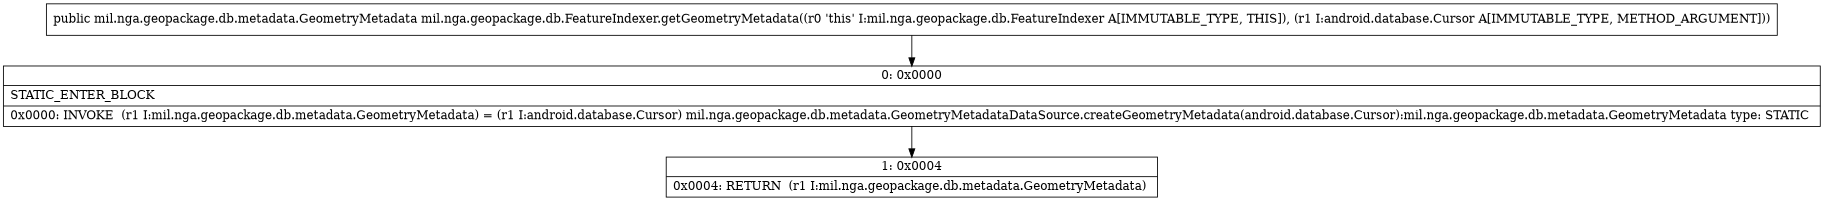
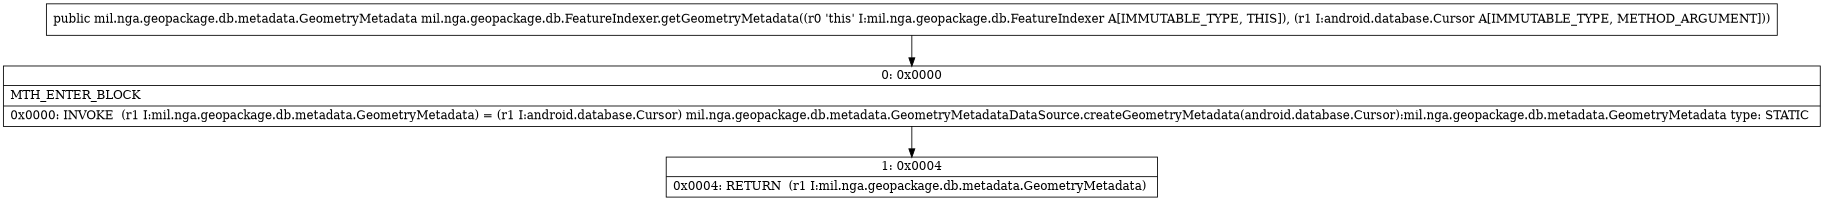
node "0: 0x0000": text "STATIC_ENTER_BLOCK" -> "MTH_ENTER_BLOCK"
